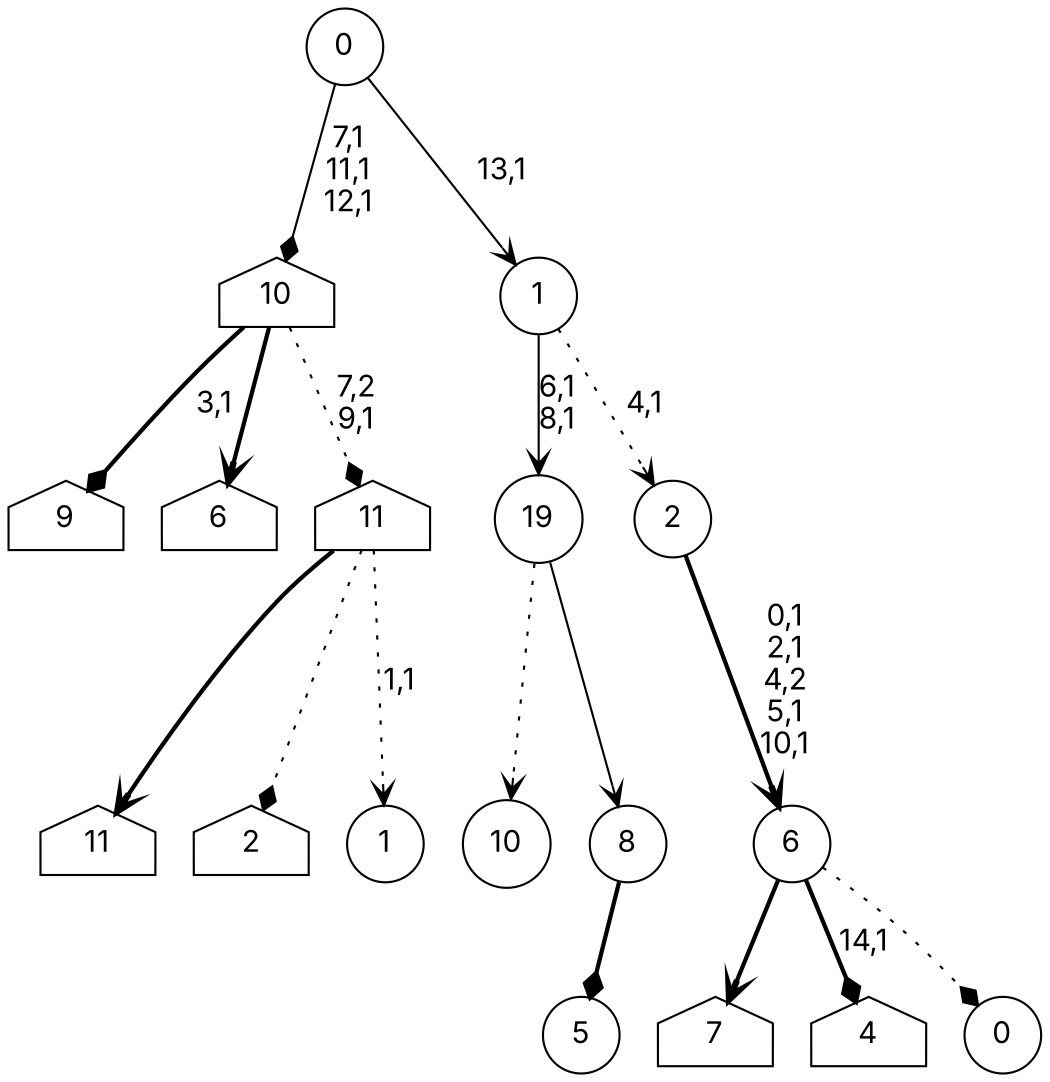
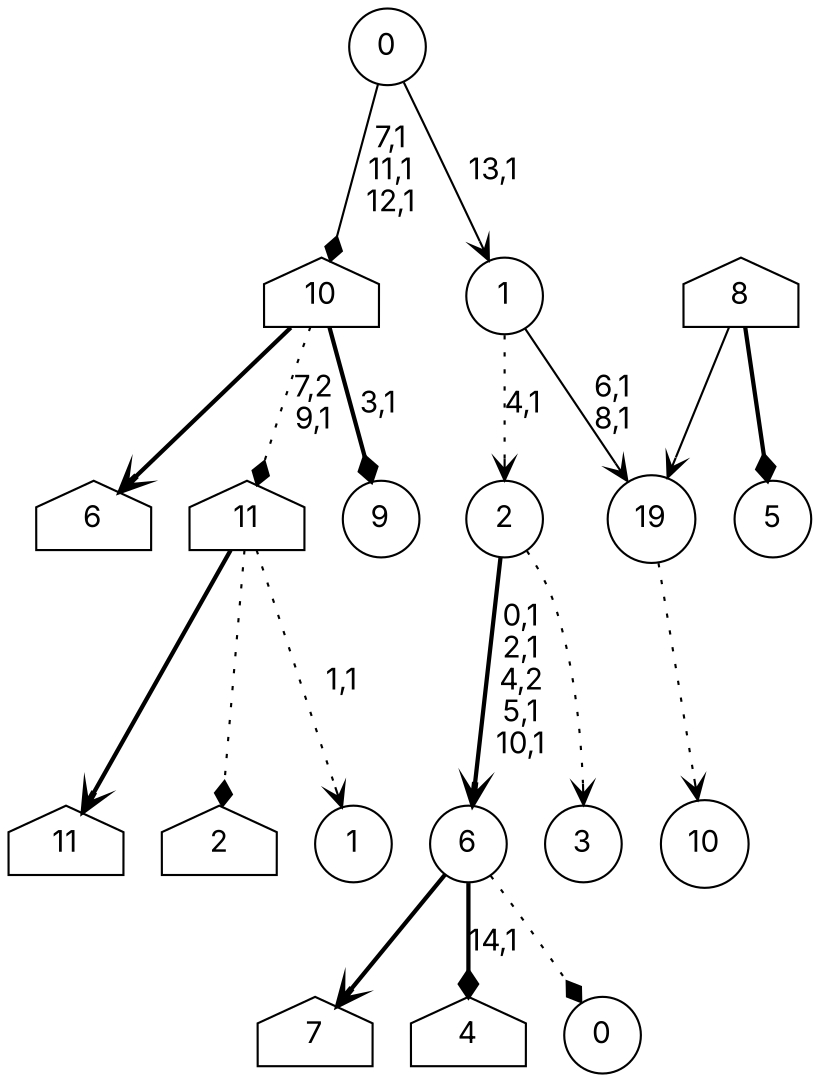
node "9": shape house -> circle
edge "19" -> "8": reversed
node "3": added
node "8": shape circle -> house
